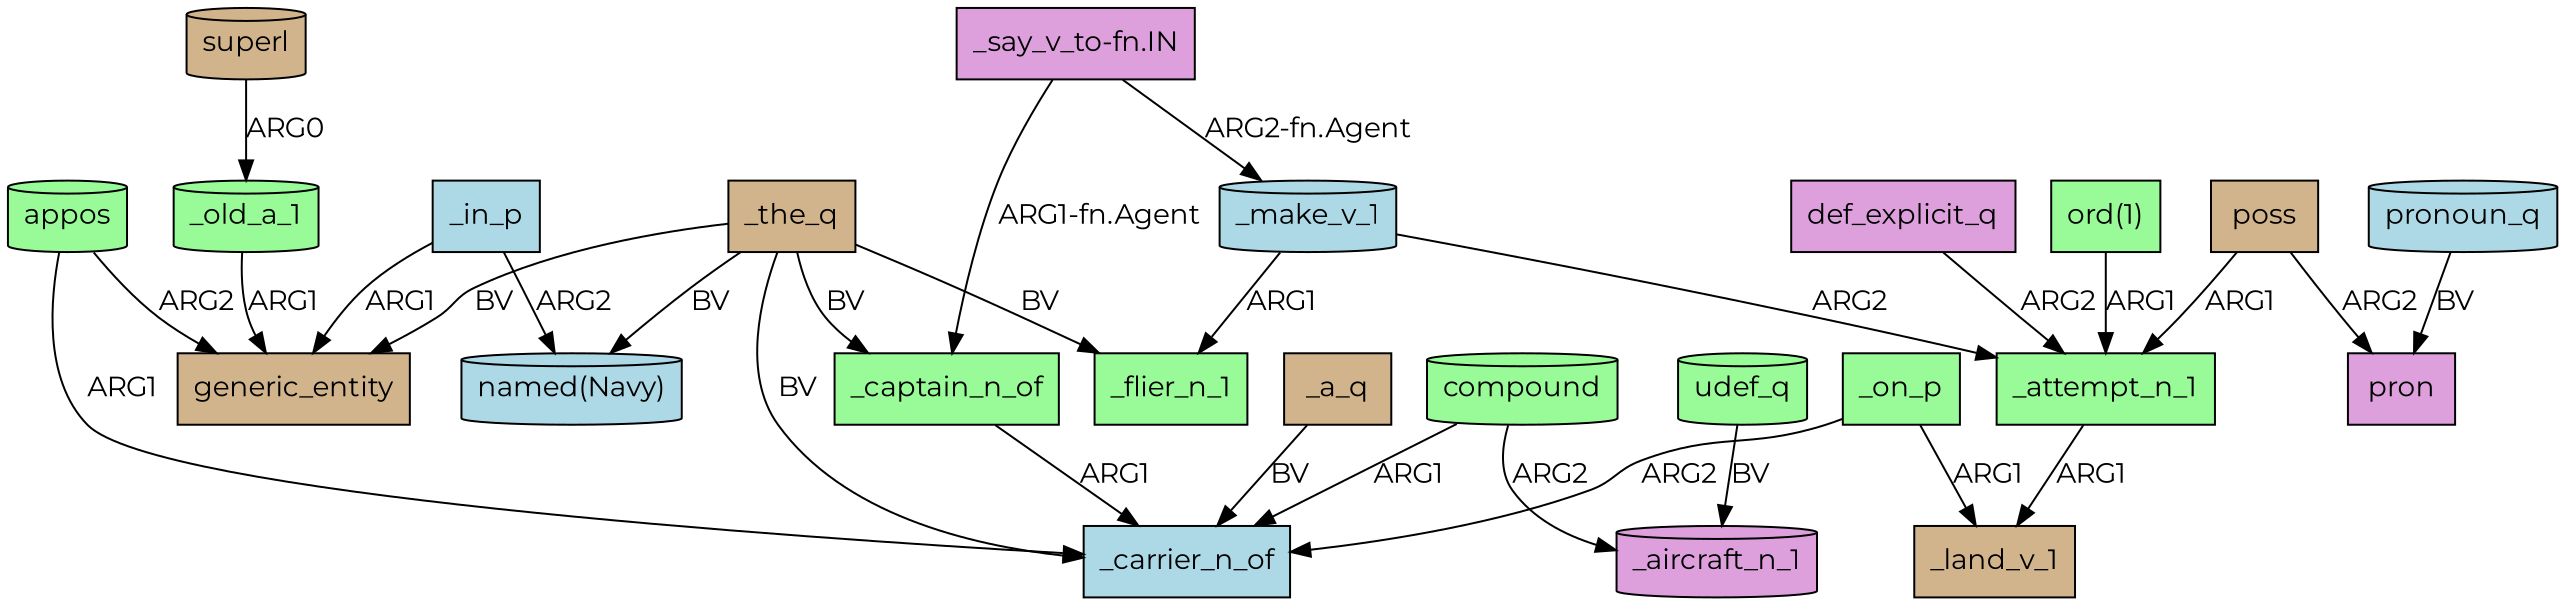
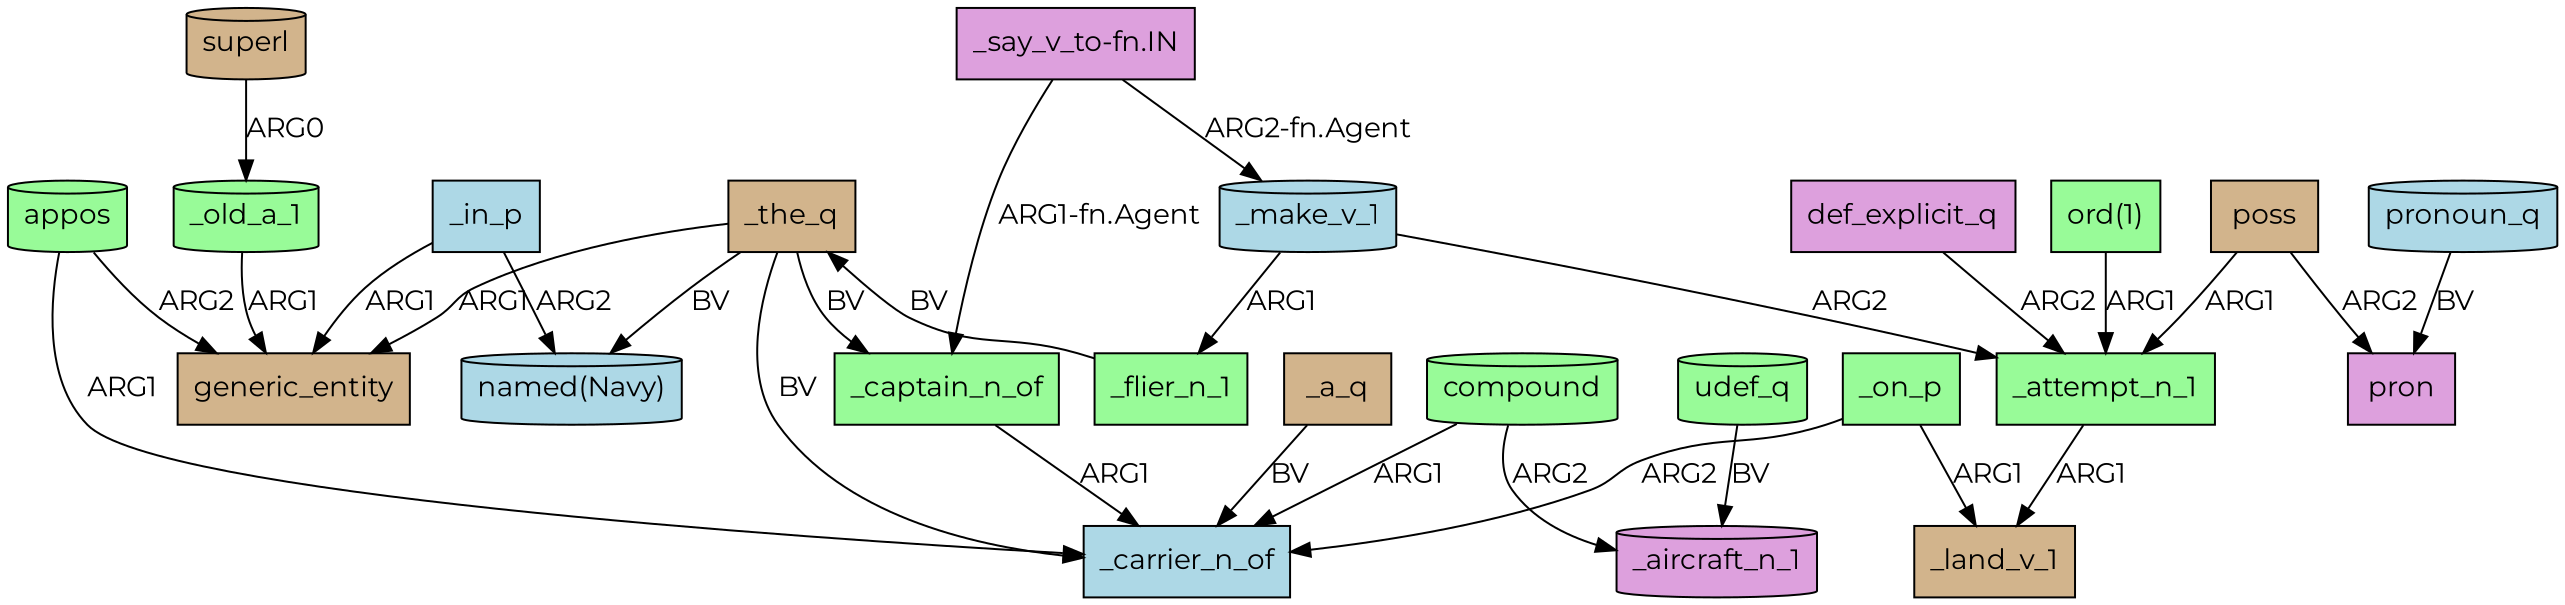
edge "_the_q" -> "_flier_n_1": reversed
edge "_the_q" -> "generic_entity": label "BV" -> "ARG1"
